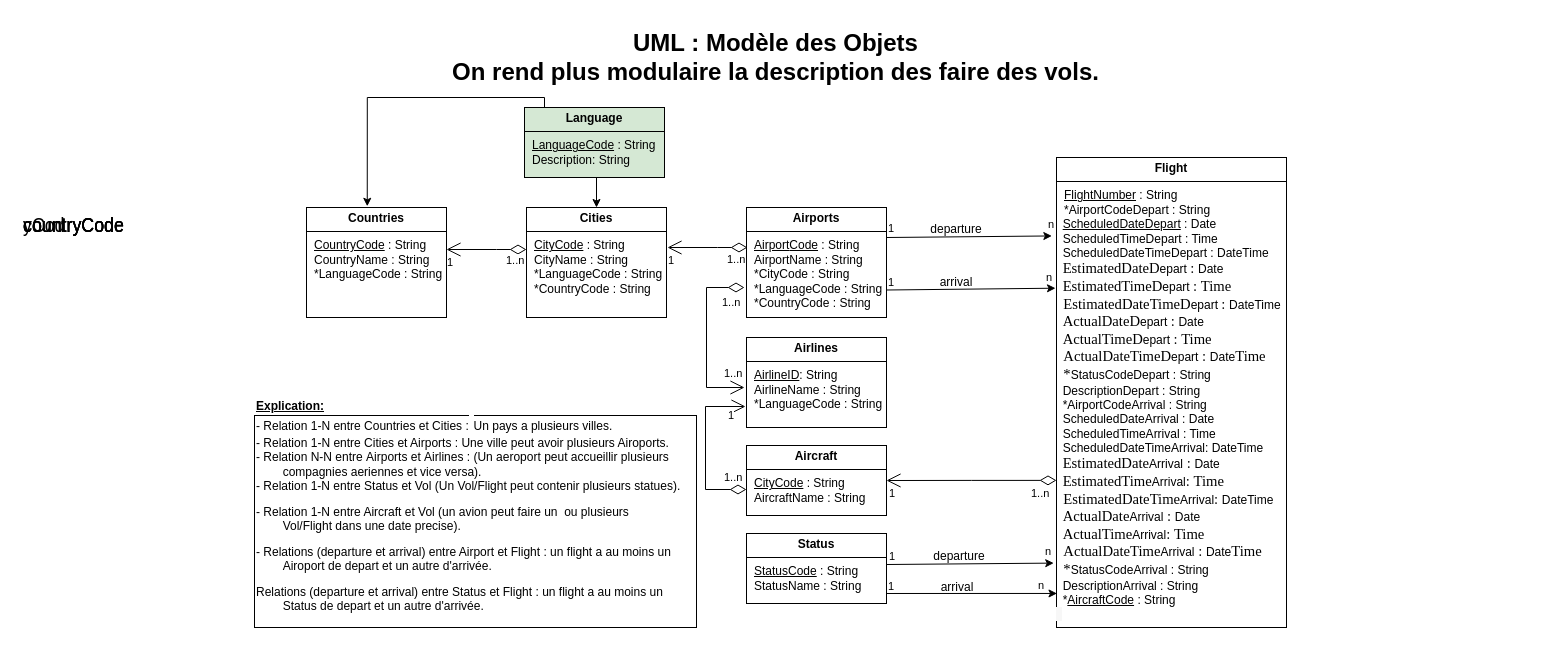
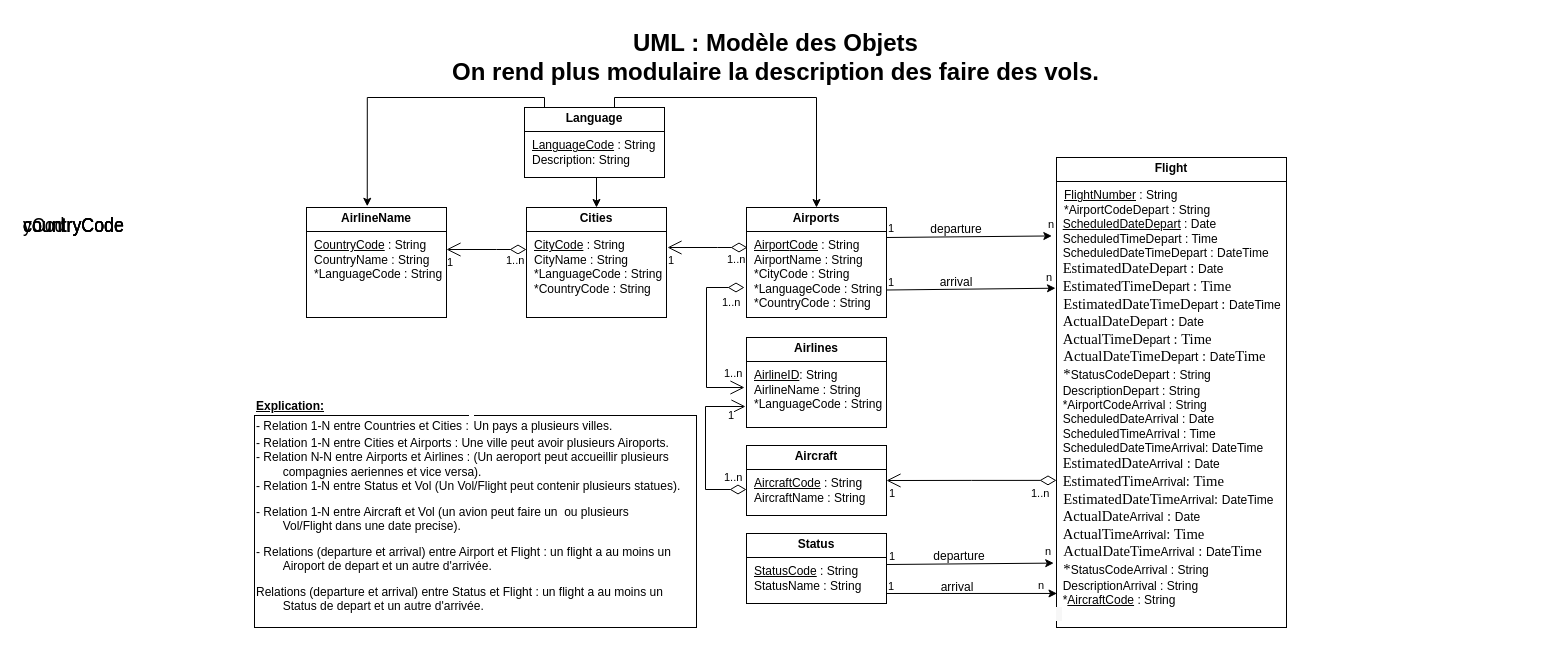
edge "Language countryCodecountryCodecountryCodecountryCodeLanguageCode : String Description: String" -> "Airports countryCodecountryCodecountryCodecountryCodeAirportCode : String AirportName : String *CityCode : String *LanguageCode : String *CountryCode : String": added
node "Language countryCodecountryCodecountryCodecountryCodeLanguageCode : String Description: String": fillcolor #d5e8d4 -> #ffffff
node "Countries countryCodecountryCodecountryCodecountryCodeCountryCode : String CountryName : String *LanguageCode : String": label "Countries countryCodecountryCodecountryCodecountryCodeCountryCode : String CountryName : String *LanguageCode : String" -> "AirlineName countryCodecountryCodecountryCodecountryCodeCountryCode : String CountryName : String *LanguageCode : String"
node "Aircraft countryCodecountryCodecountryCodecountryCodeCityCode : String AircraftName : String": label "Aircraft countryCodecountryCodecountryCodecountryCodeCityCode : String AircraftName : String" -> "Aircraft countryCodecountryCodecountryCodecountryCodeAircraftCode : String AircraftName : String"
